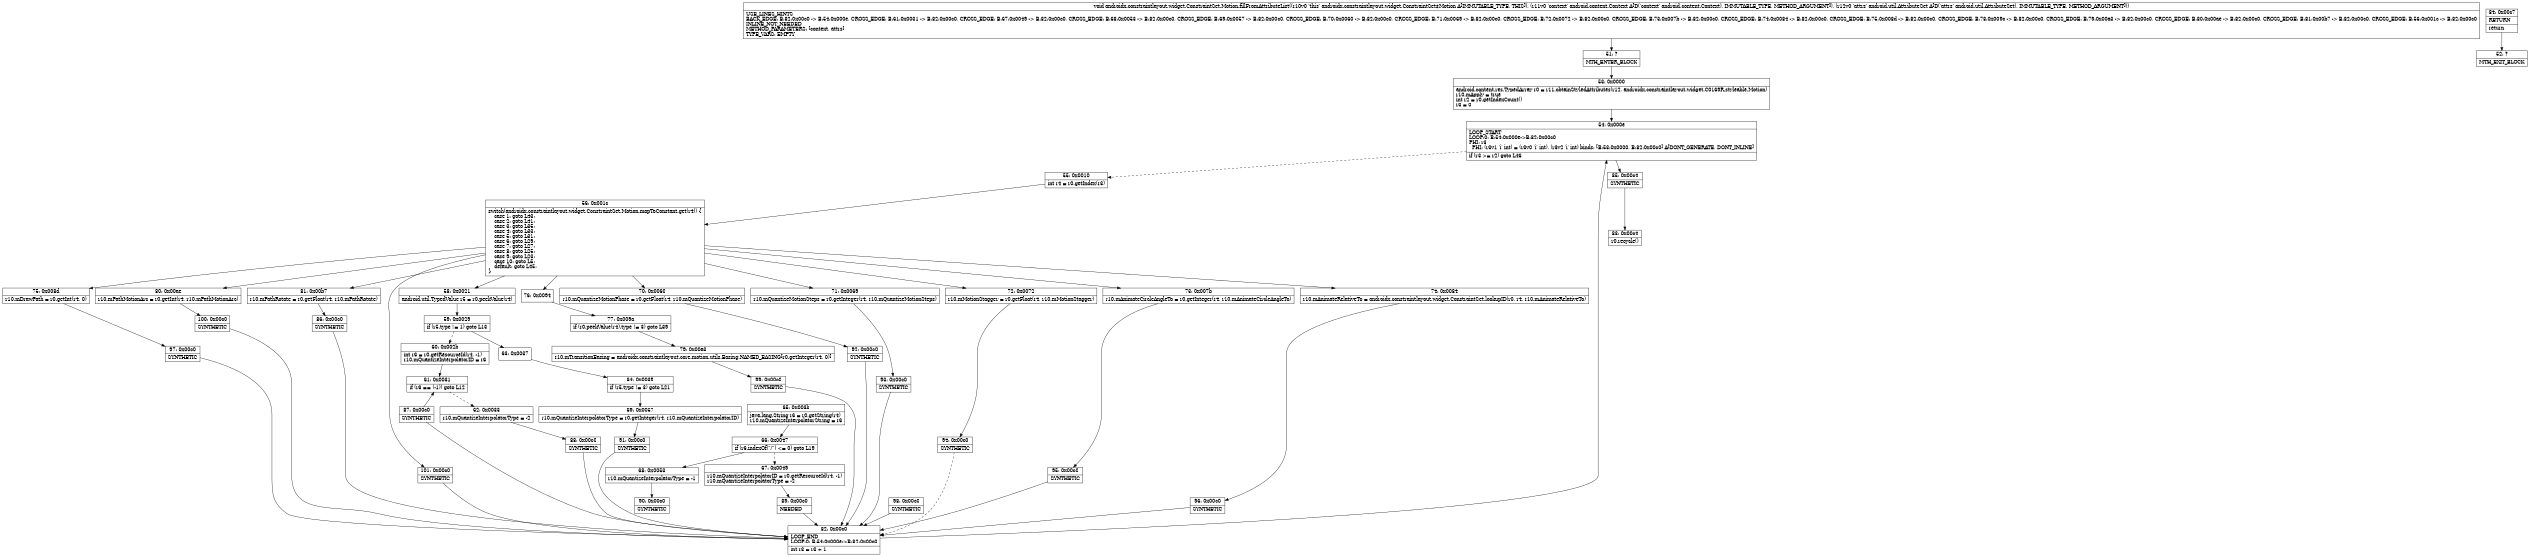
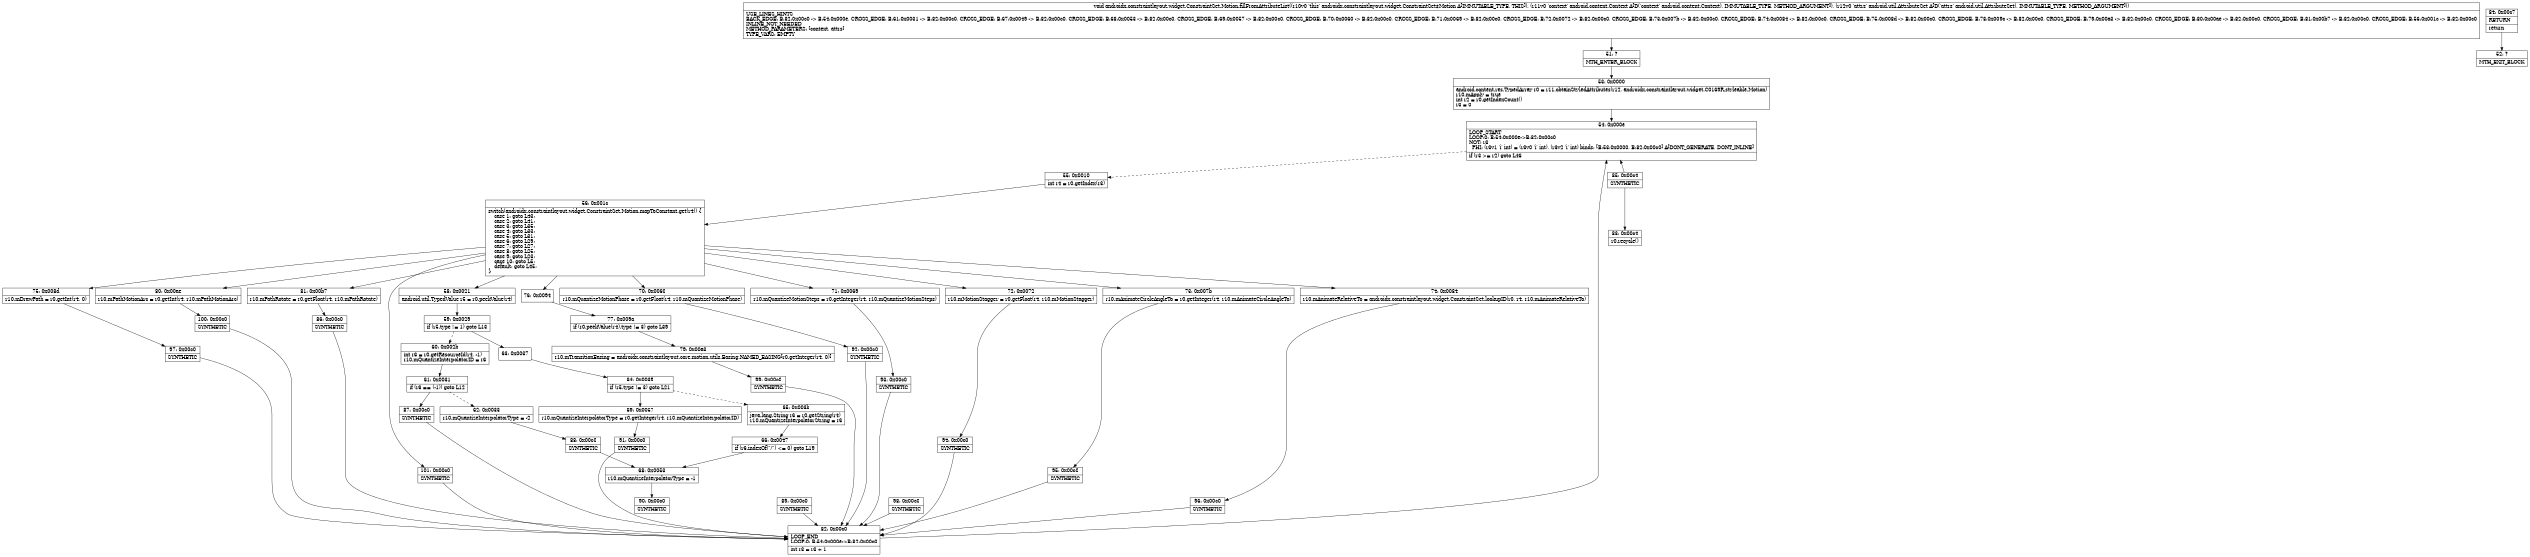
node "54: 0x000e": text "PHI: r3" -> "NOT: r3"
edge "54: 0x000e" -> "85: 0x00c4": reversed
edge "64: 0x0039" -> "65: 0x003b": added
edge "87: 0x00c0" -> "61: 0x0031": reversed
node "67: 0x0049": removed
edge "94: 0x00c0" -> "82: 0x00c0": style dashed -> solid
node "89: 0x00c0": text "NEEDED" -> "SYNTHETIC"
edge "88: 0x00c0" -> "82: 0x00c0": now "88: 0x00c0" -> "68: 0x0053"
